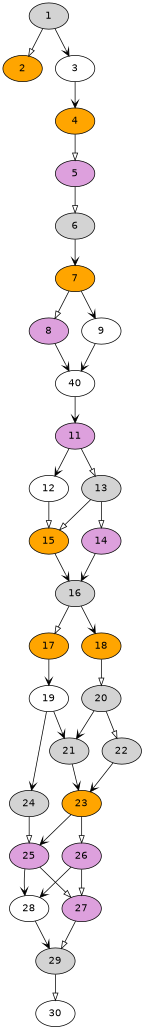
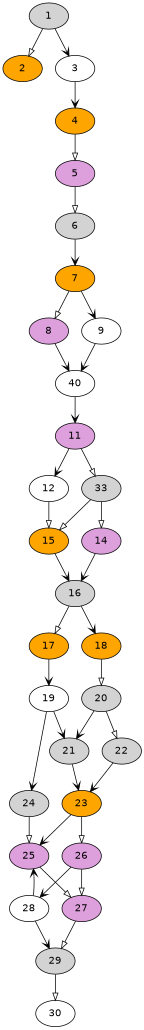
node "13": label "13" -> "33"
edge "25" -> "28": reversed
